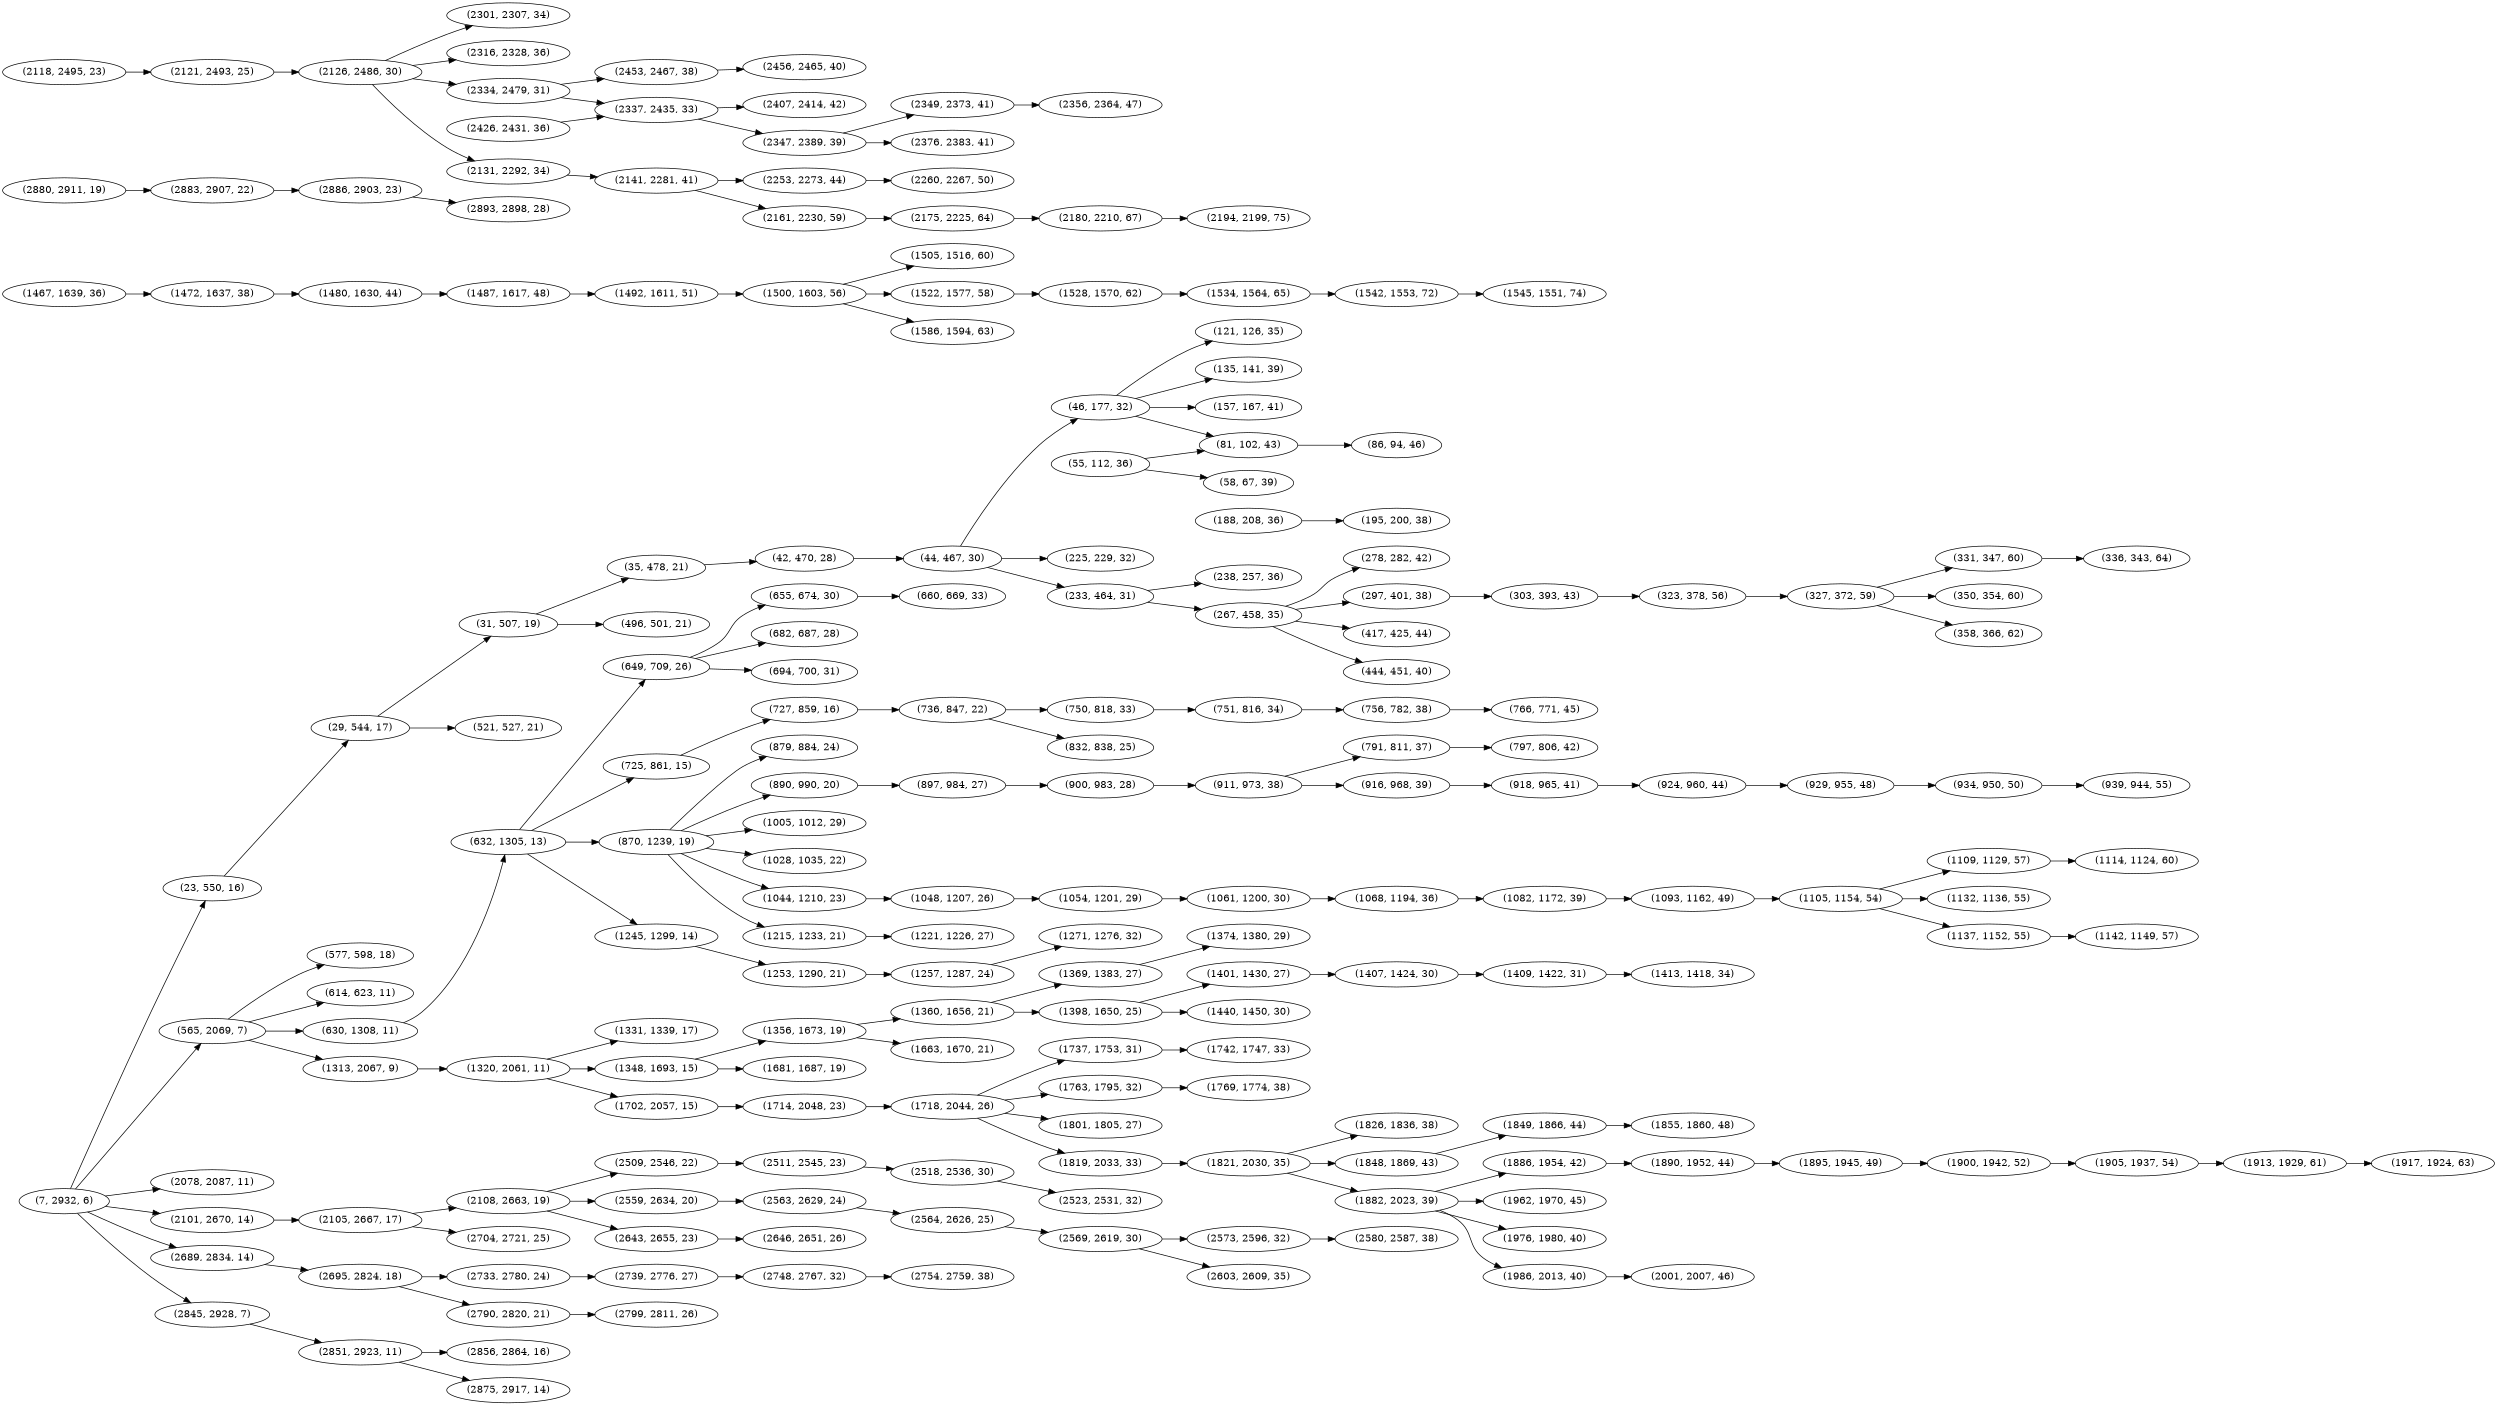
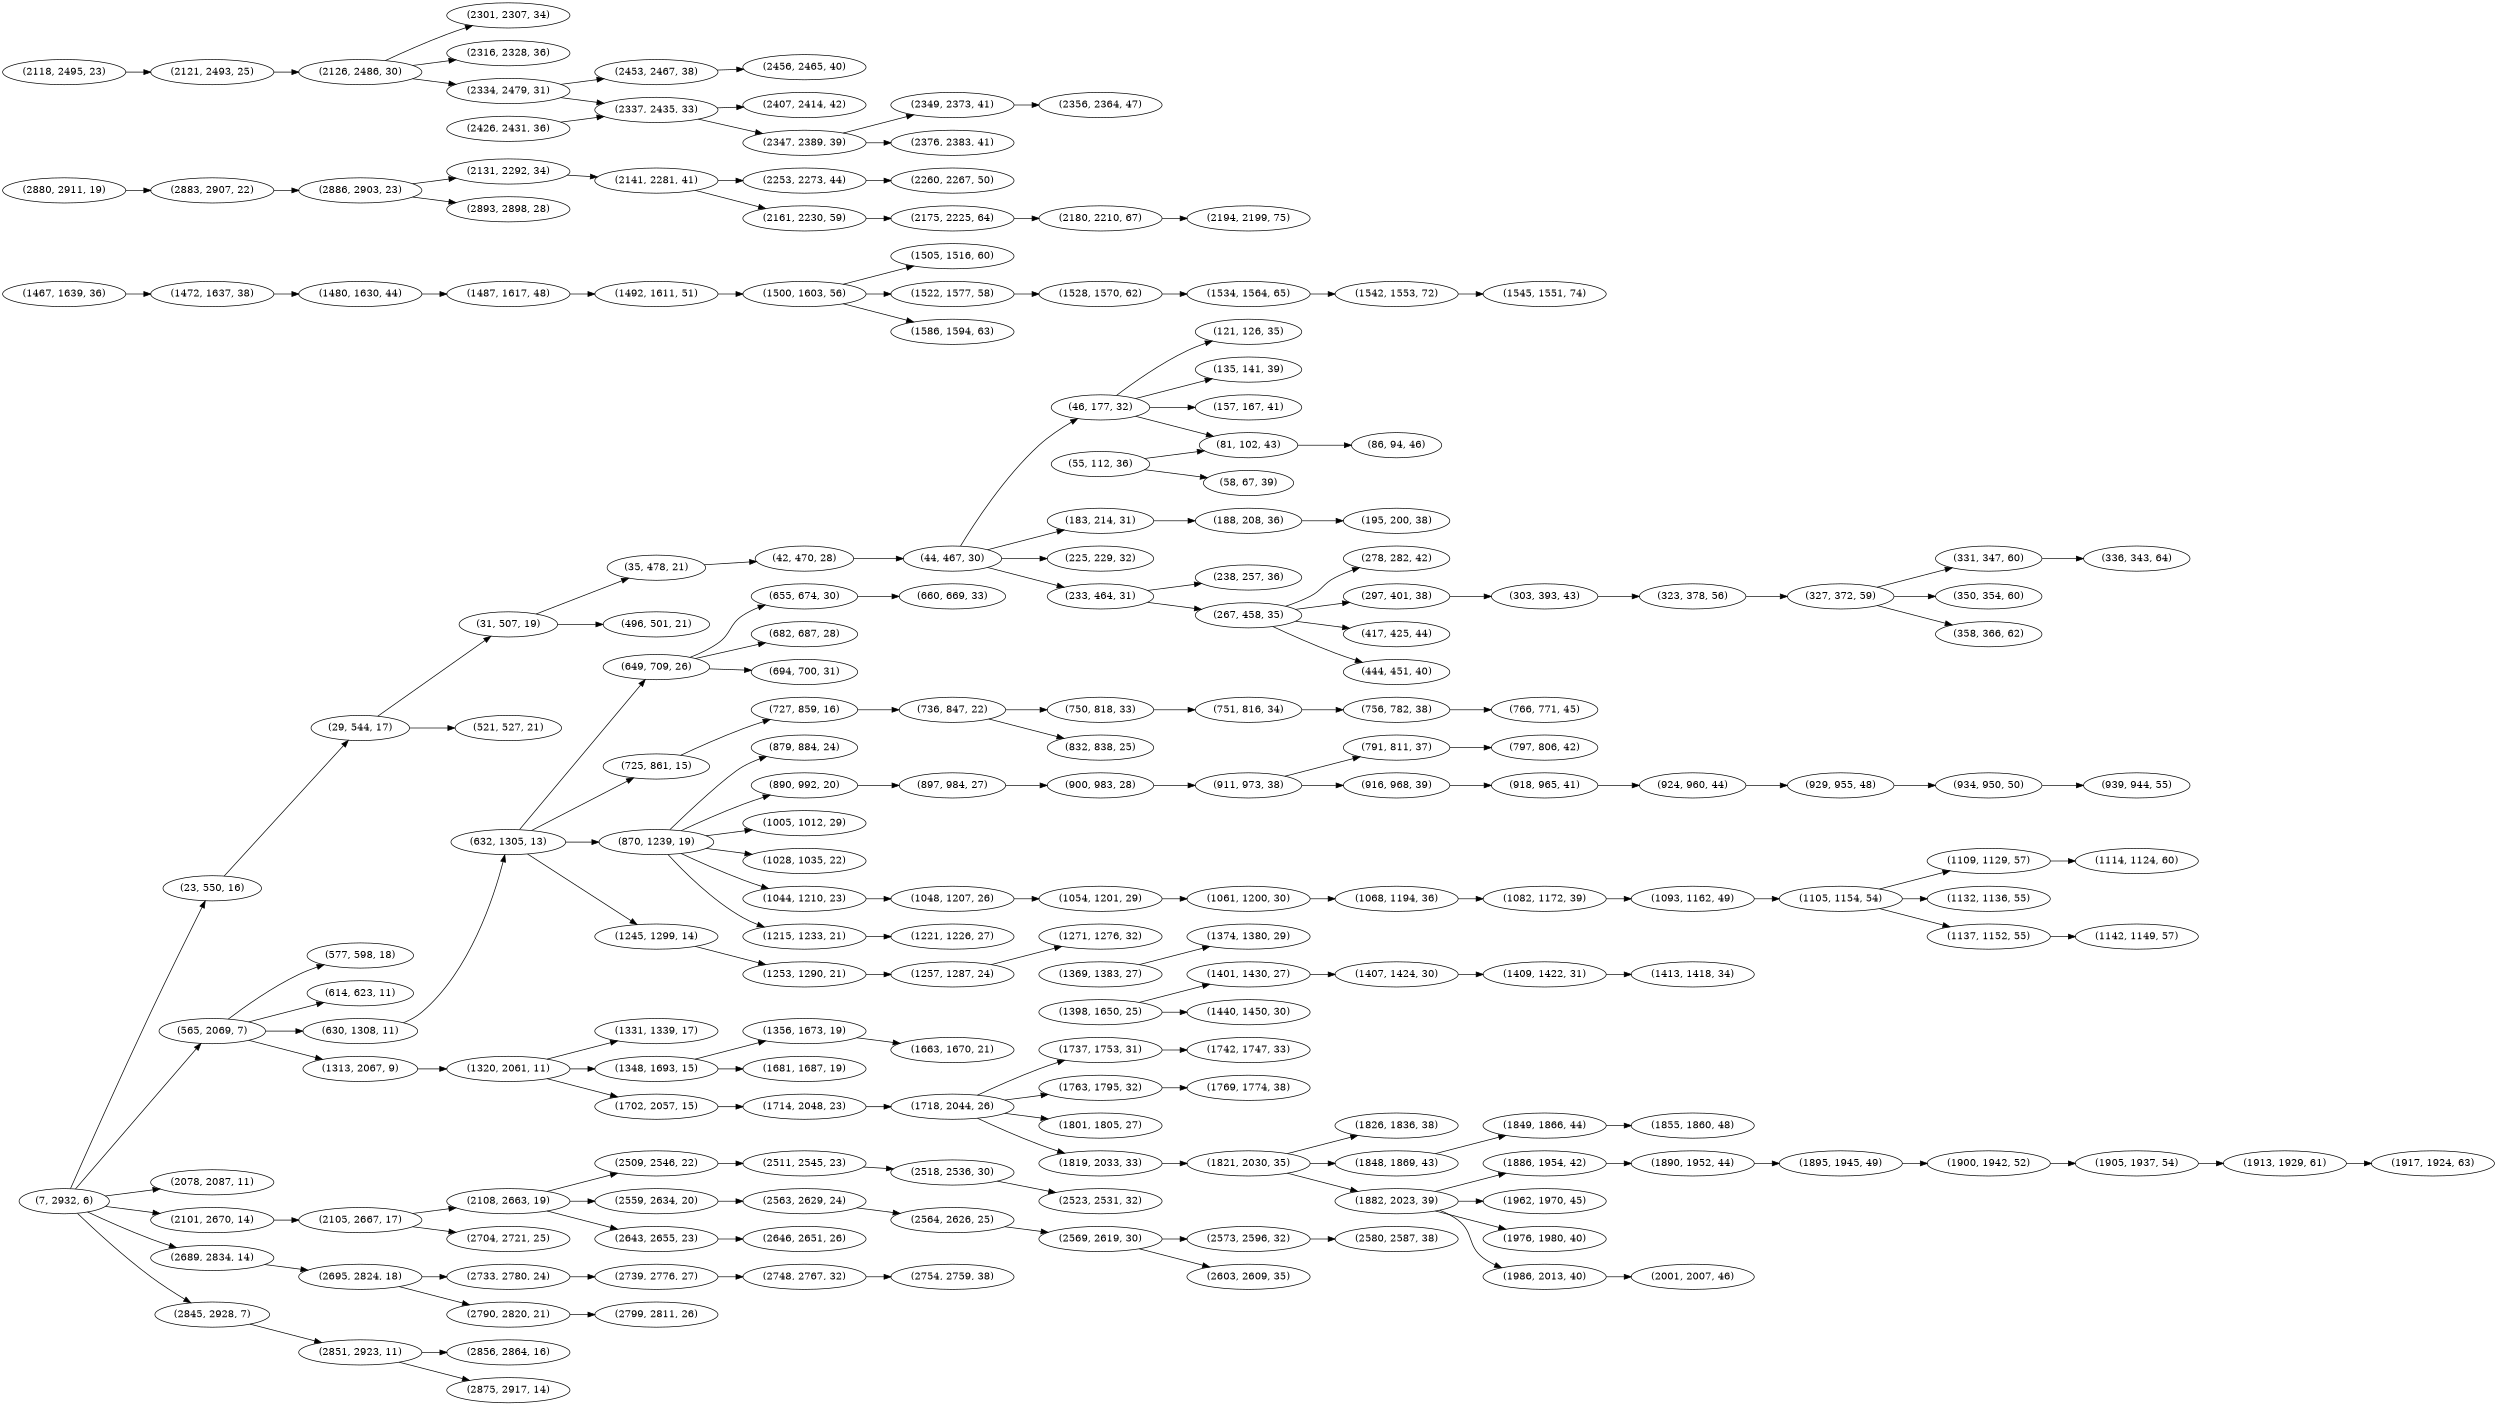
edge "(2126, 2486, 30)" -> "(2131, 2292, 34)": now "(2886, 2903, 23)" -> "(2131, 2292, 34)"
node "(183, 214, 31)": added
node "(890, 990, 20)": label "(890, 990, 20)" -> "(890, 992, 20)"
node "(1360, 1656, 21)": removed
